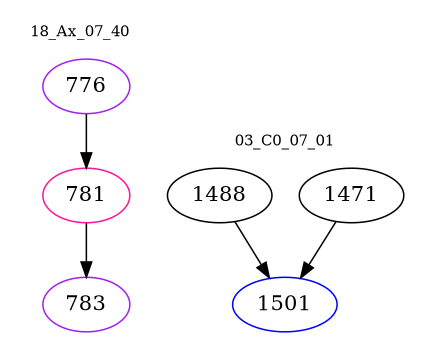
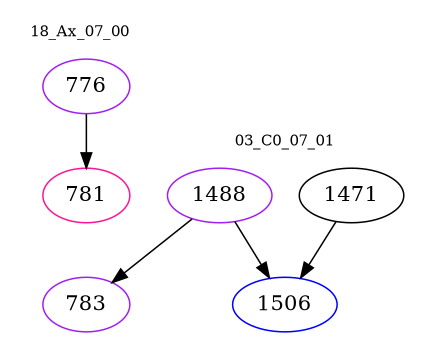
cluster "18_Ax_07_40": label "18_Ax_07_40" -> "18_Ax_07_00"
node "1488": color black -> purple
edge "781" -> "783": now "1488" -> "783"
node "1501": label "1501" -> "1506"
